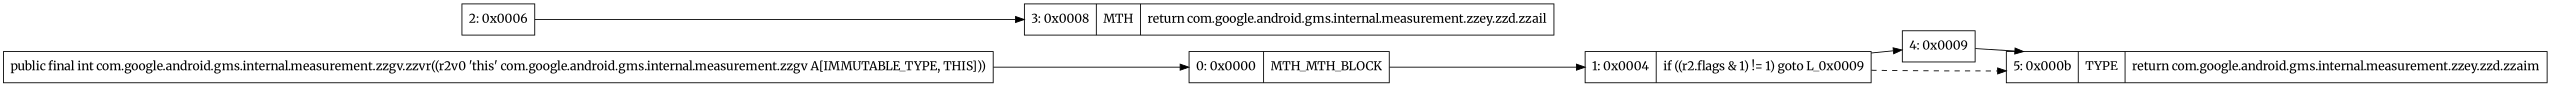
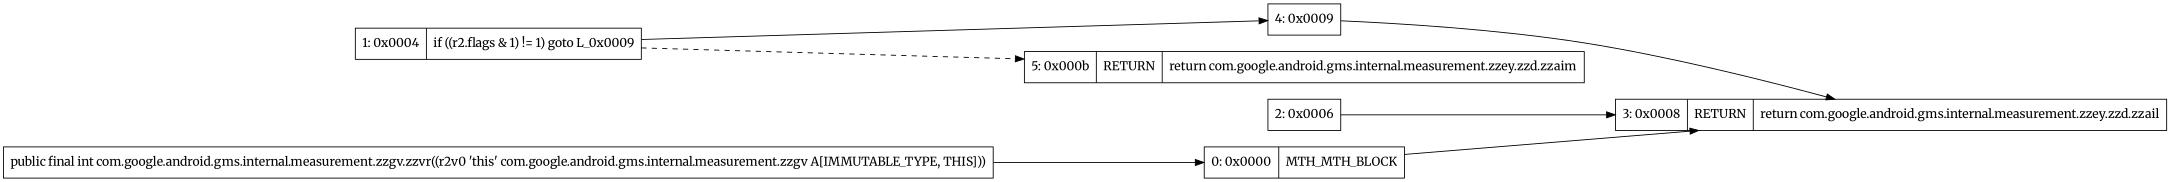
node "3: 0x0008": text "MTH" -> "RETURN"
edge "4: 0x0009" -> "5: 0x000b": now "4: 0x0009" -> "3: 0x0008"
edge "0: 0x0000" -> "1: 0x0004": now "0: 0x0000" -> "3: 0x0008"
node "5: 0x000b": text "TYPE" -> "RETURN"
